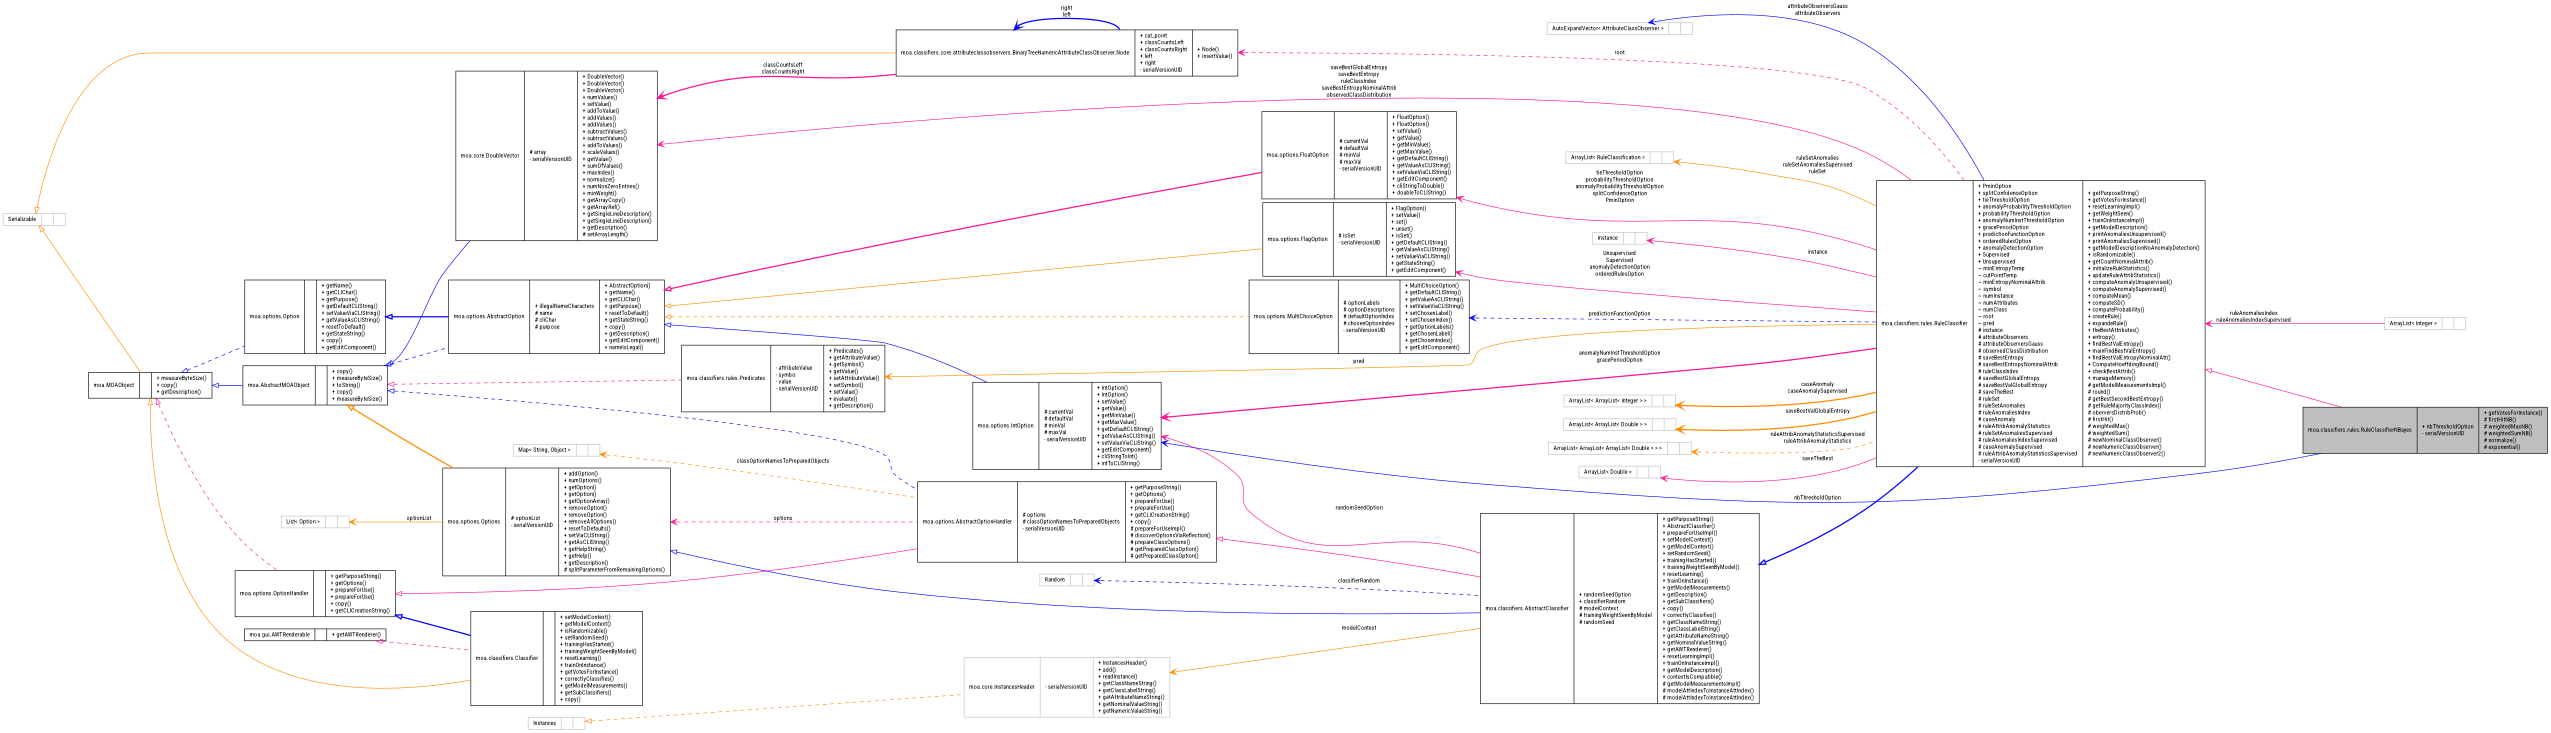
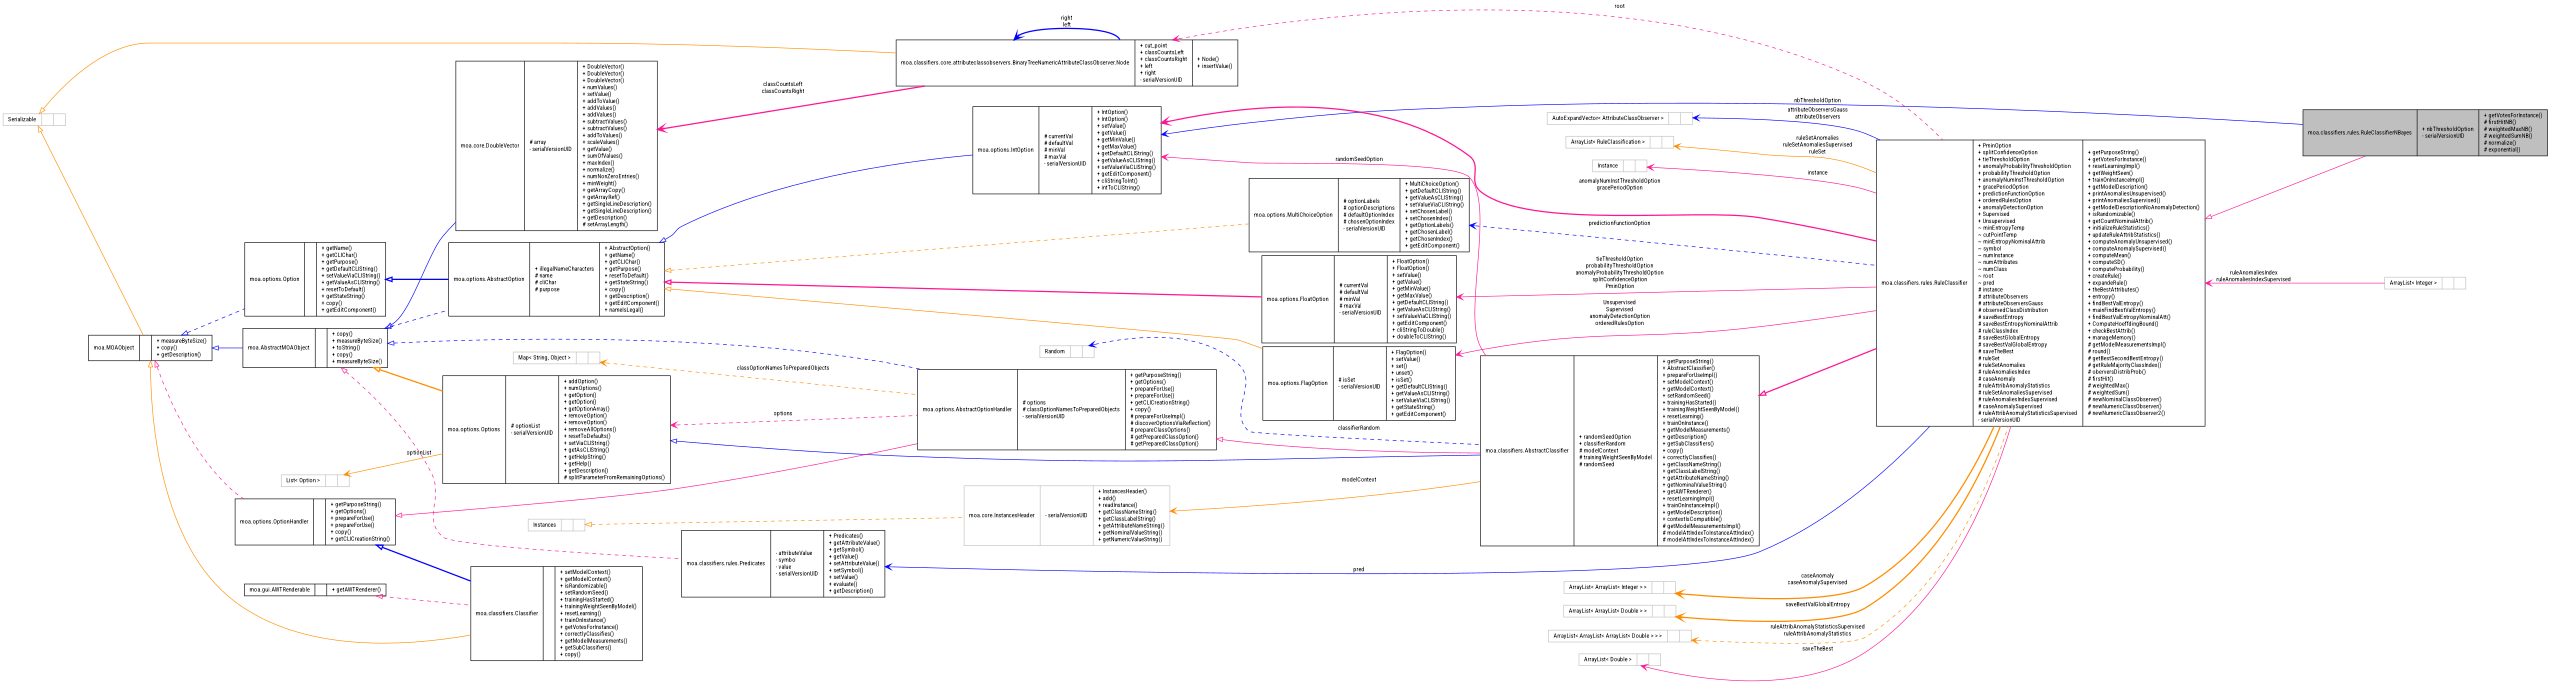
edge "moa.classifiers.rules.RuleClassifier" -> "moa.core.DoubleVector": removed, label "saveBestGlobalEntropy saveBestEntropy ruleClassIndex saveBestEntropyNominalAttrib observedClassDistribution"
edge "moa.classifiers.rules.RuleClassifier" -> "moa.classifiers.rules.Predicates": color darkorange -> blue
edge "moa.classifiers.rules.RuleClassifier" -> "moa.classifiers.AbstractClassifier": color blue -> deeppink
